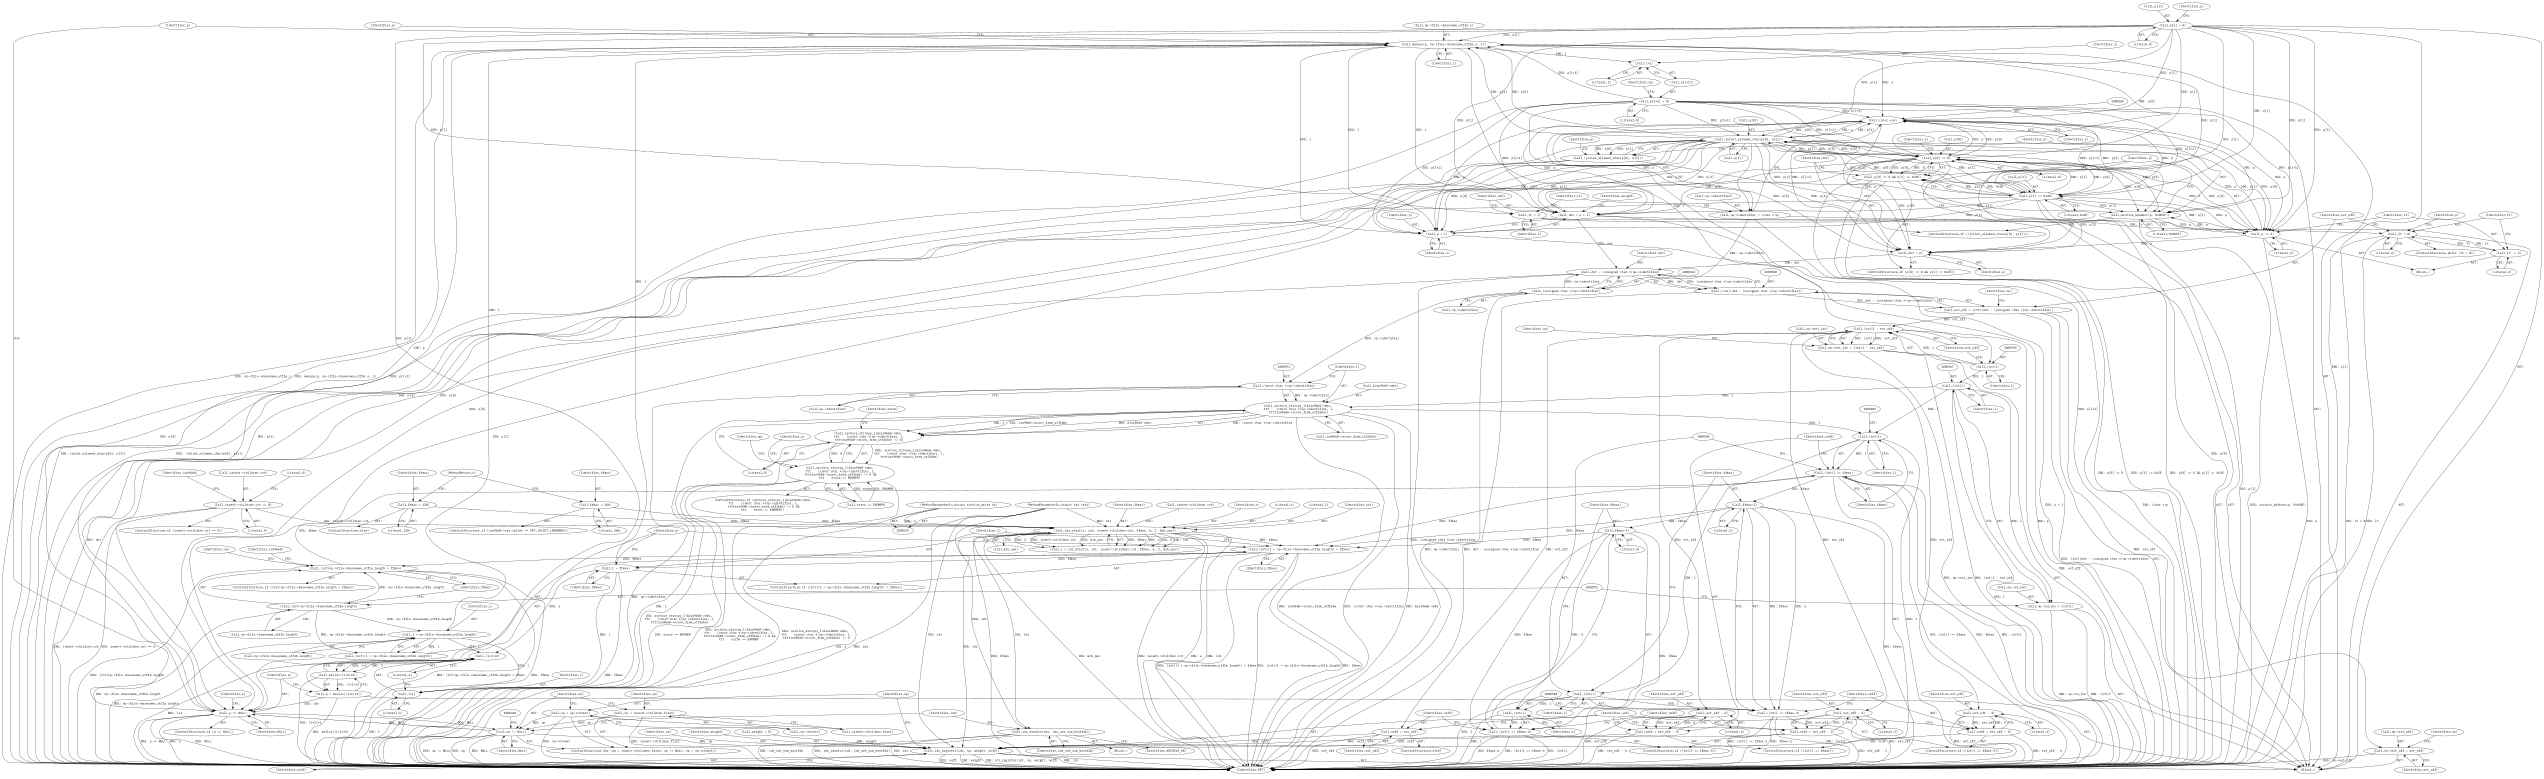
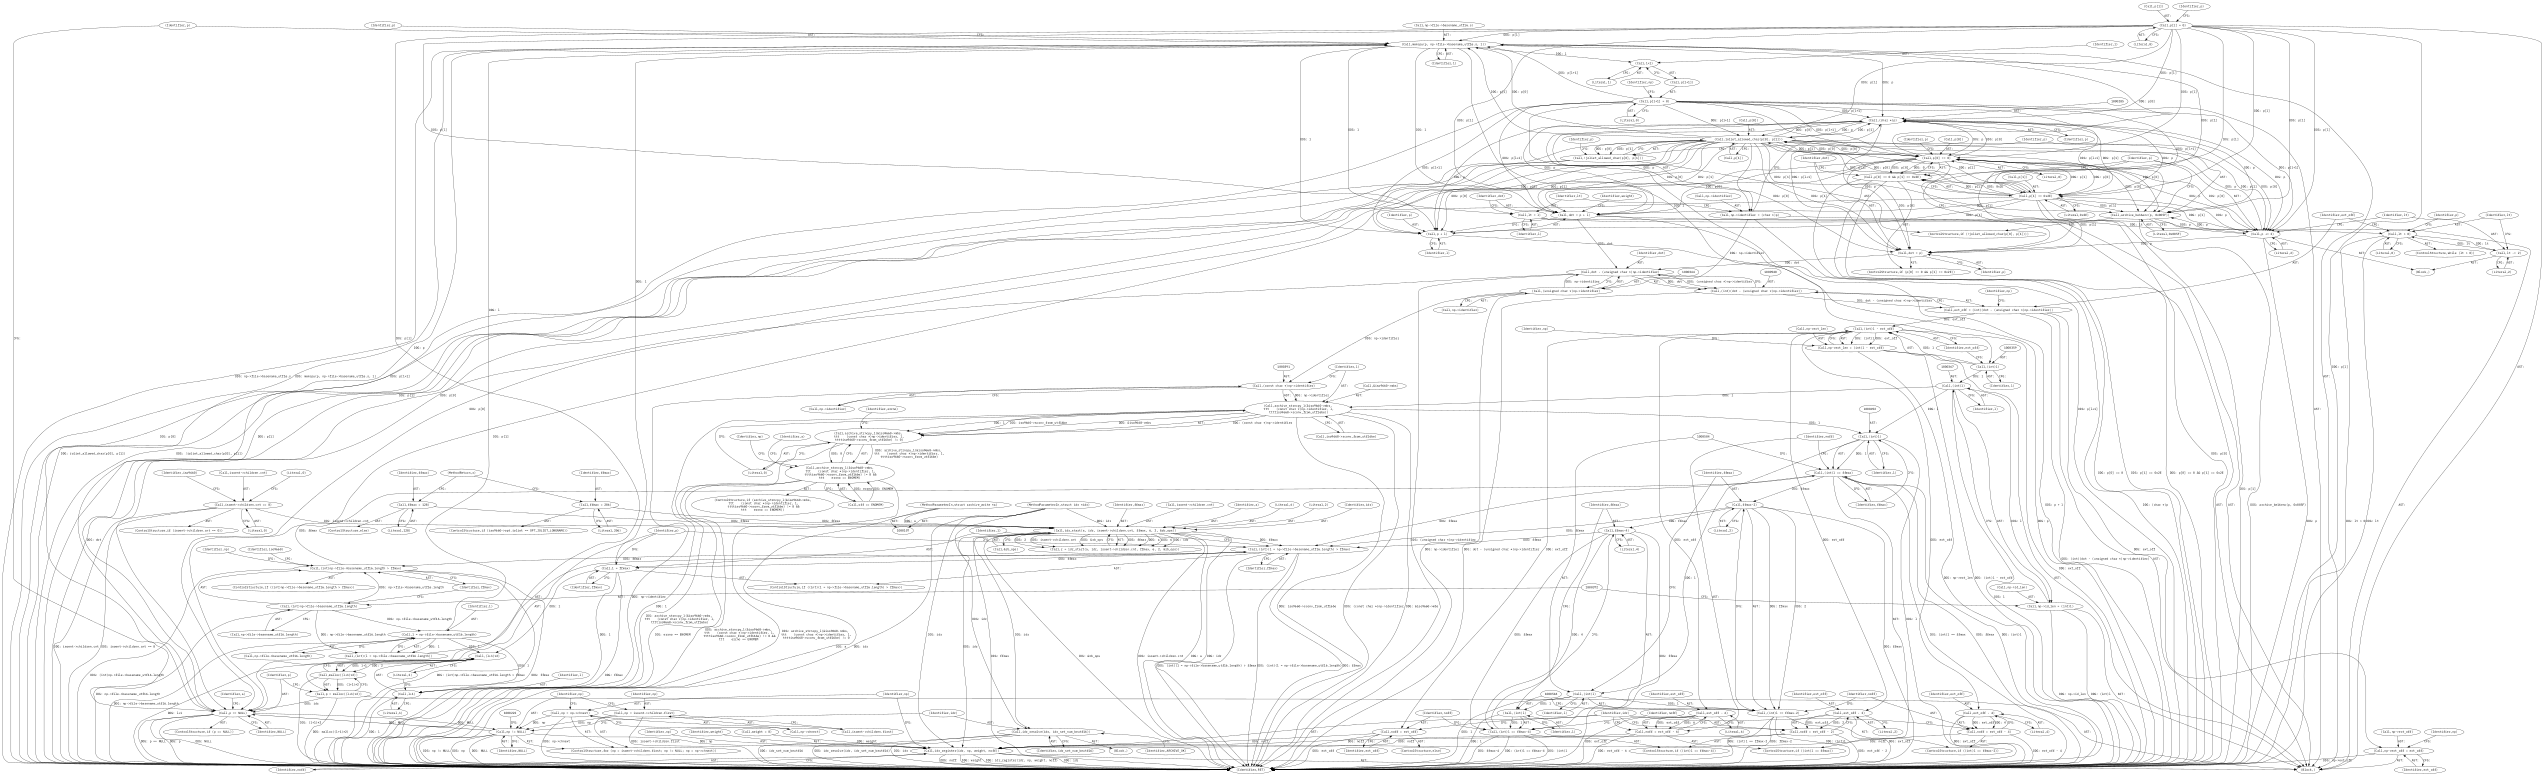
node "(Call,errno == ENOMEM)": label "(Call,errno == ENOMEM)" -> "(Call,off == ENOMEM)"
edge "(Call,idr_resolve(idr, idr_set_num_beutf16))" -> "(Identifier,ARCHIVE_OK)": reversed
